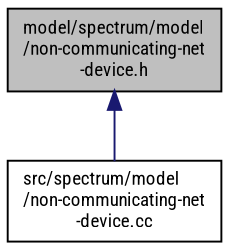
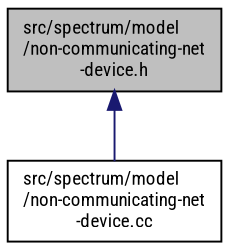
node "model/spectrum/model /non-communicating-net -device.h": label "model/spectrum/model /non-communicating-net -device.h" -> "src/spectrum/model /non-communicating-net -device.h"
